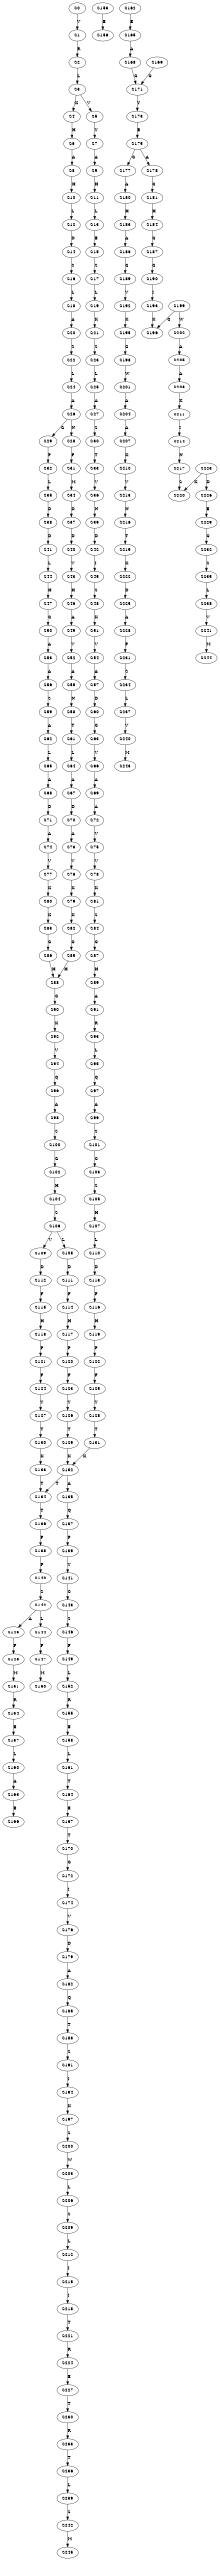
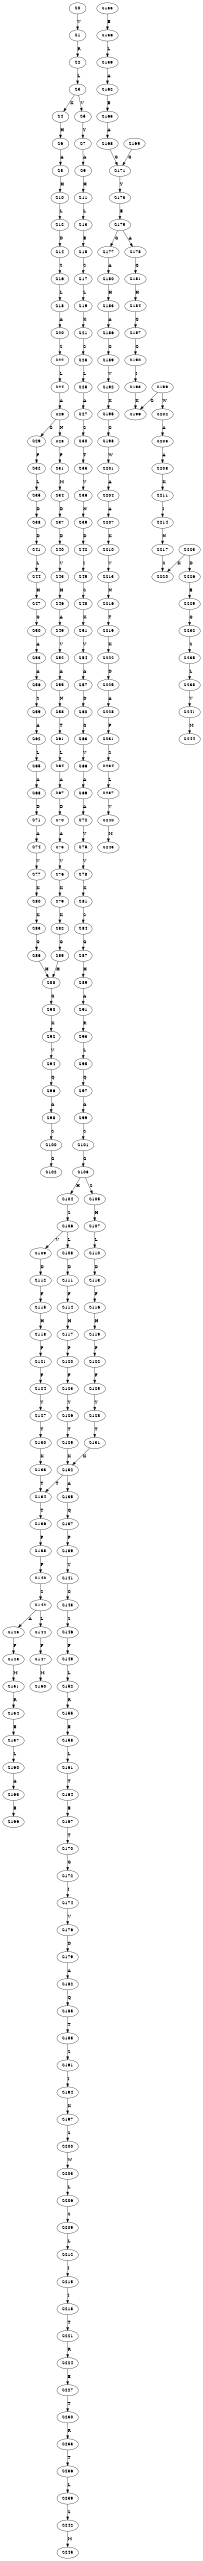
node "S159": added
edge "S102" -> "S104": now "S103" -> "S104"
